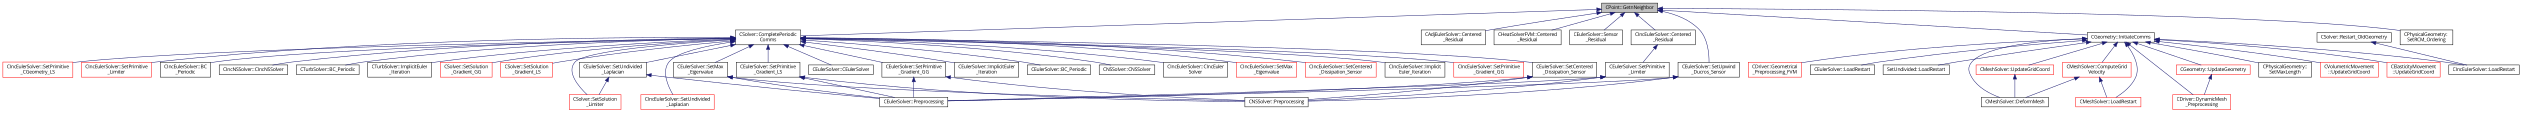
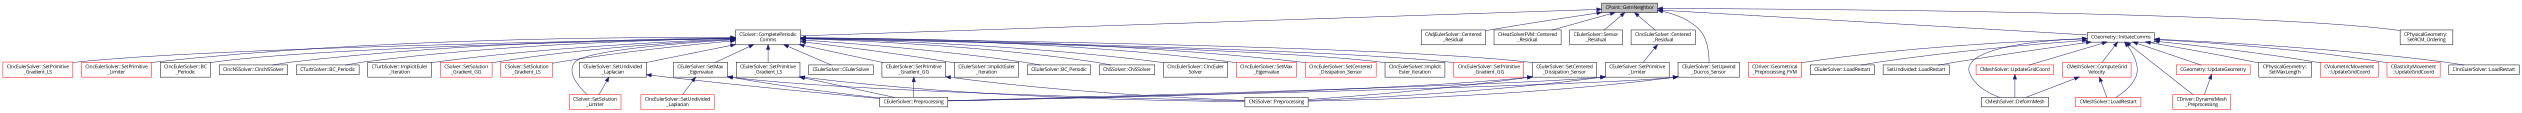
node "CSolver::Restart_OldGeometry": removed
edge "CIncEulerSolver::SetUndivided _Laplacian" -> "CSolver::CompletePeriodic Comms": now "CIncEulerSolver::SetUndivided _Laplacian" -> "CEulerSolver::SetMax _Eigenvalue"
node "CIncEulerSolver::SetPrimitive _CGeometry_LS": label "CIncEulerSolver::SetPrimitive _CGeometry_LS" -> "CIncEulerSolver::SetPrimitive _Gradient_LS"
